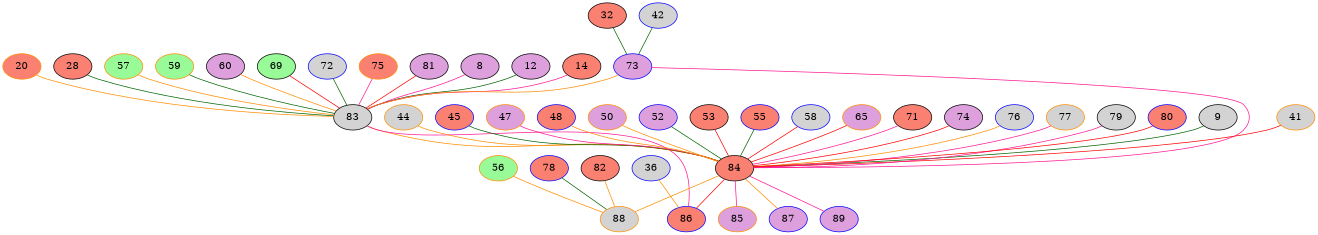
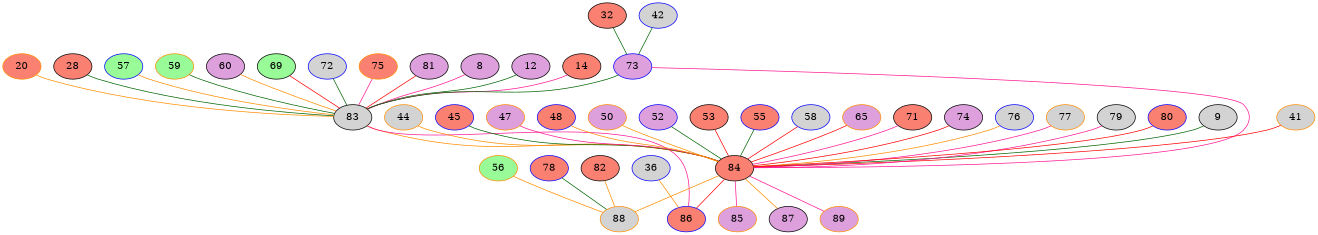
node "57": color darkorange -> blue
edge "73" -- "83": color darkorange -> darkgreen
node "87": color blue -> black
node "89": color blue -> darkorange
